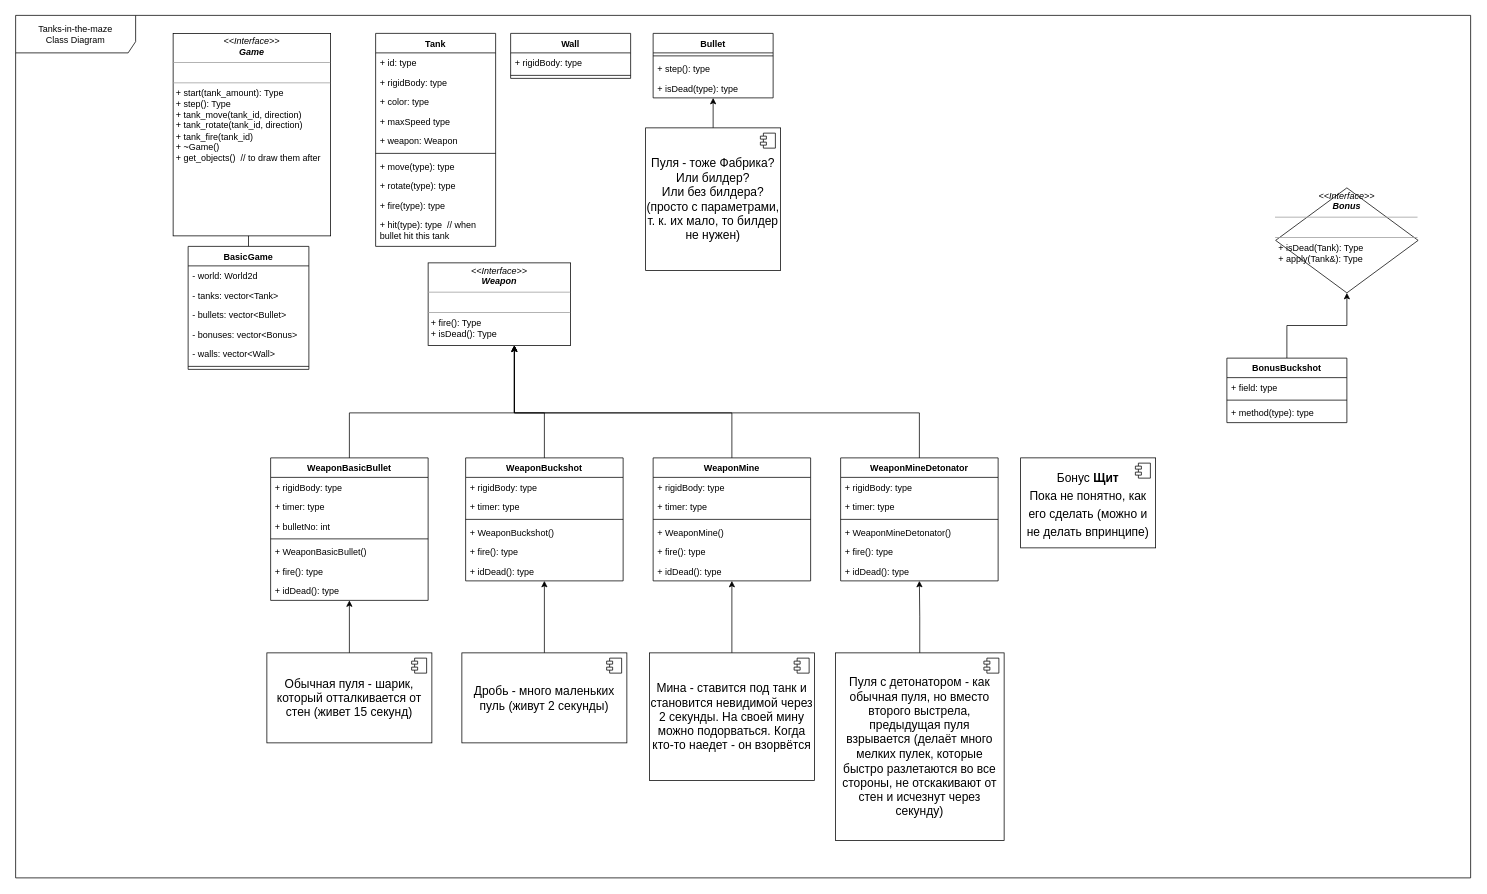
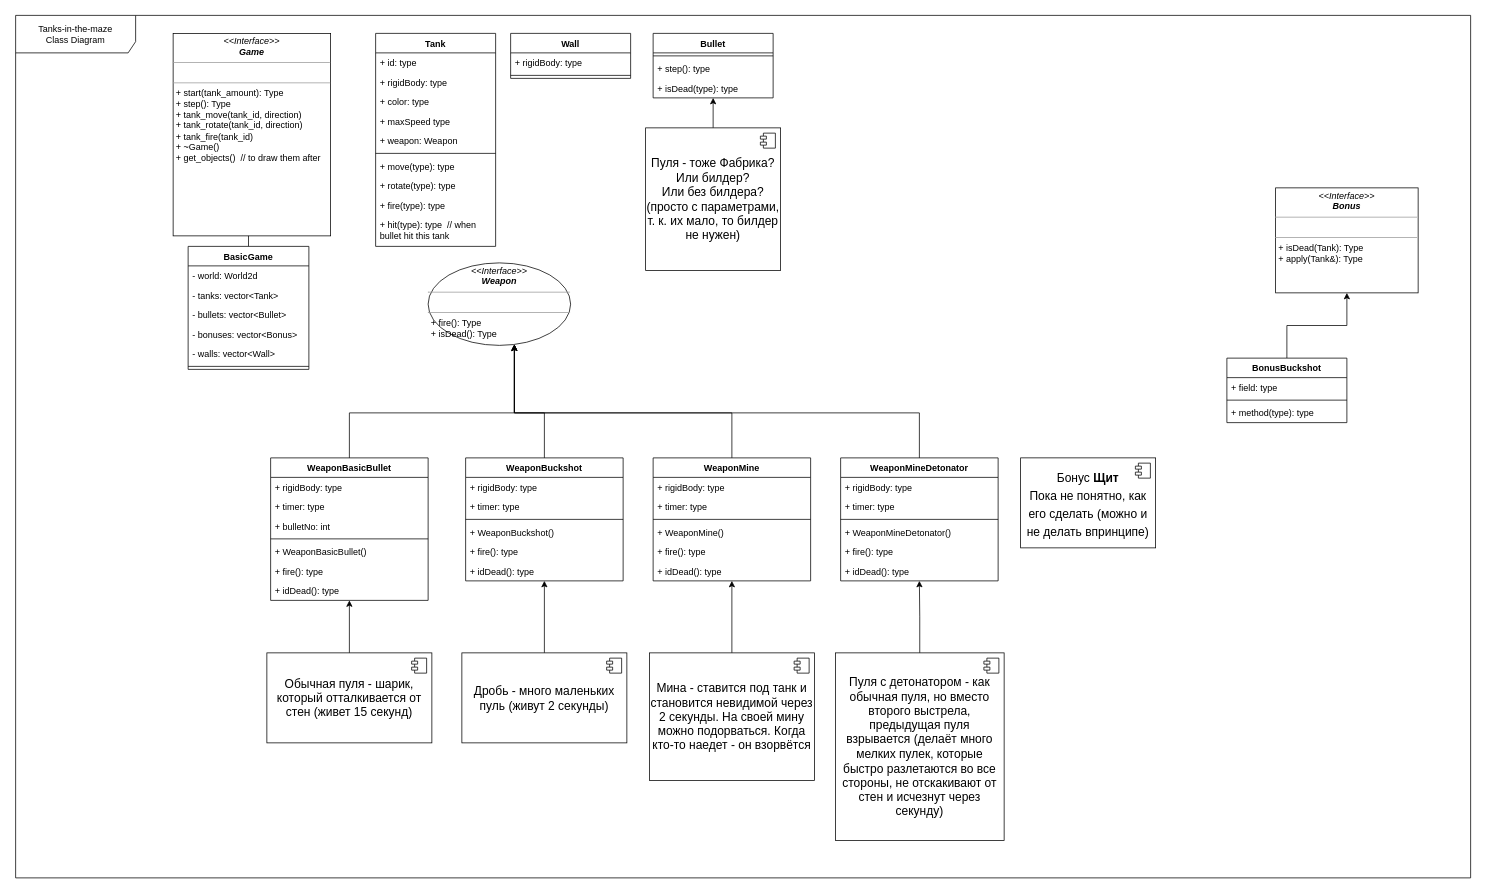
node "<<Interface>> Bonus + isDead(Tank): Type + apply(Tank&): Type": shape diamond -> rectangle
node "<<Interface>> Weapon + fire(): Type + isDead(): Type": shape rectangle -> ellipse
